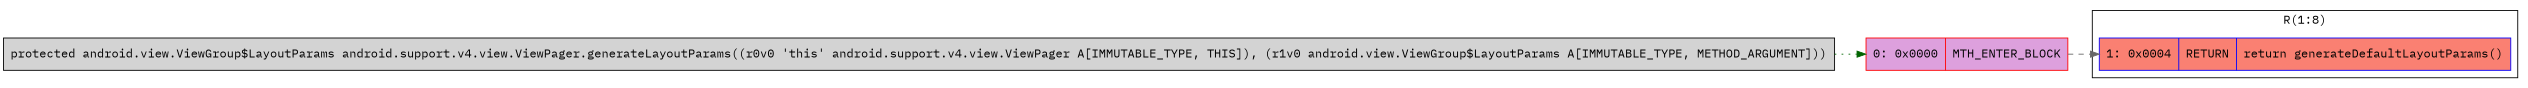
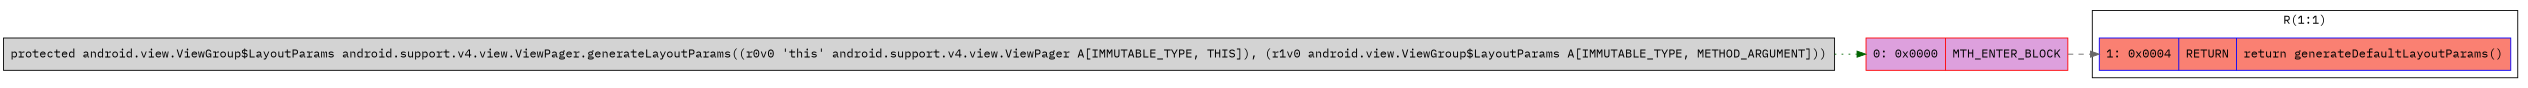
cluster "R(1:8)": label "R(1:8)" -> "R(1:1)"
